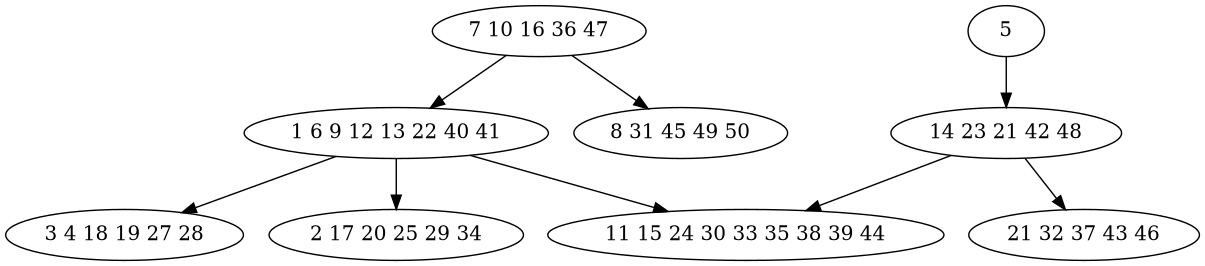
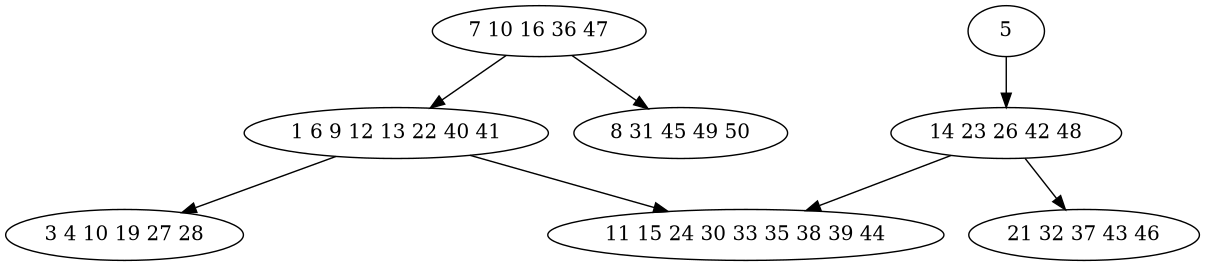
node "14 23 21 42 48": label "14 23 21 42 48" -> "14 23 26 42 48"
node "3 4 18 19 27 28": label "3 4 18 19 27 28" -> "3 4 10 19 27 28"
node "2 17 20 25 29 34": removed
